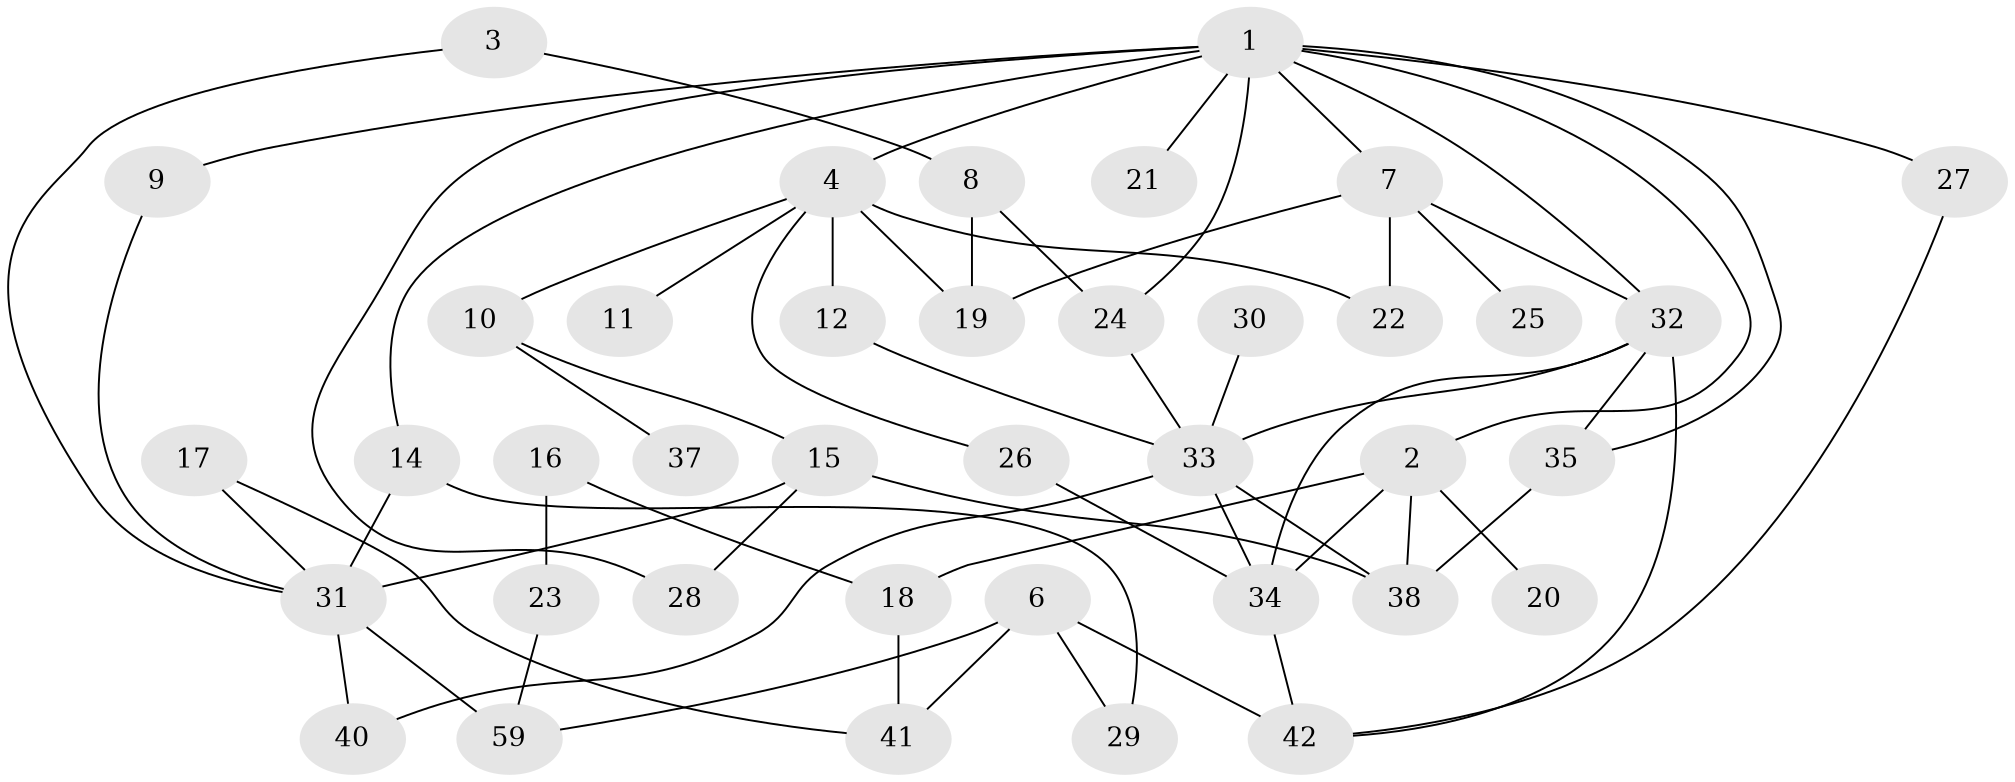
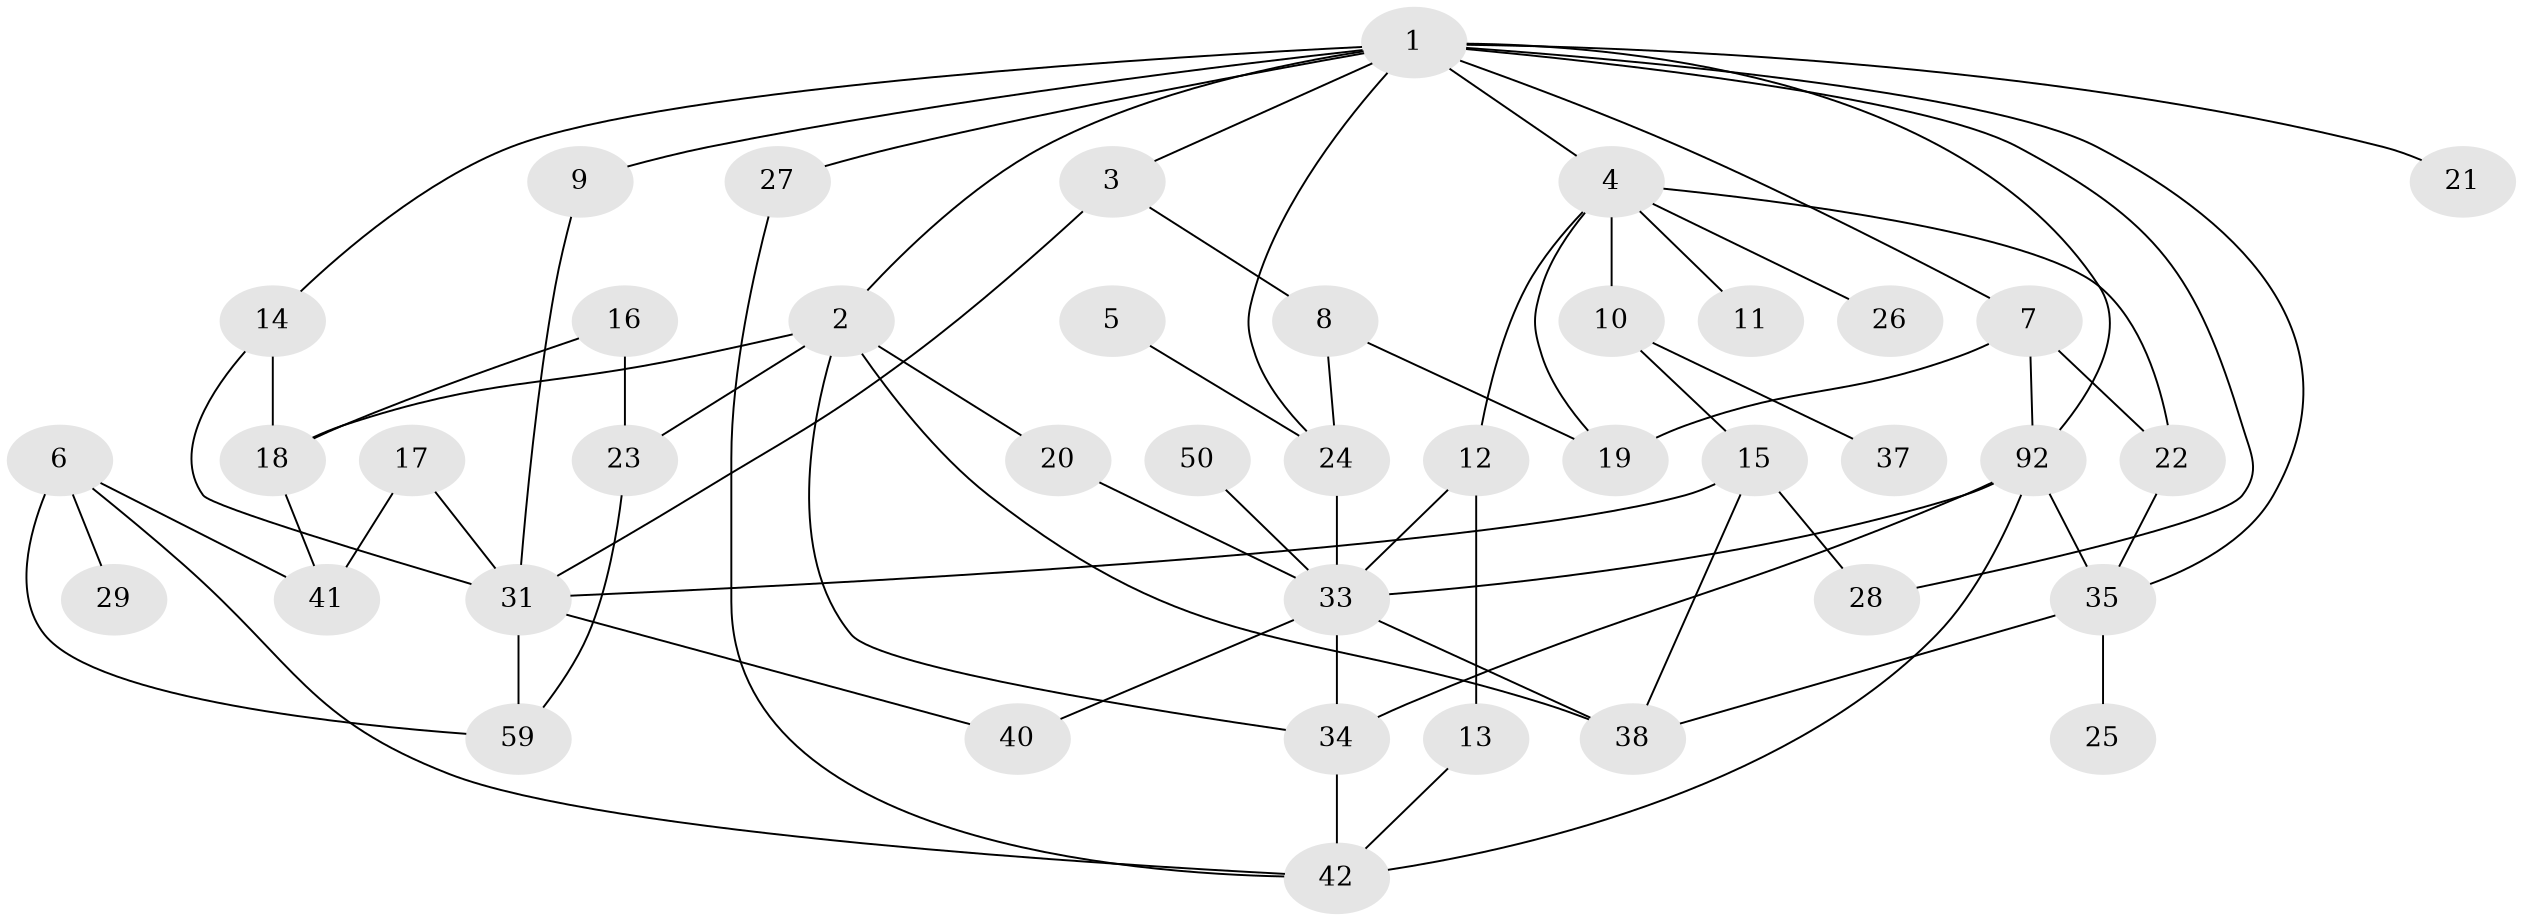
edge "1" -- "3": added
edge "7" -- "25": now "35" -- "25"
node "5": added
node "30": label "30" -> "50"
node "32": label "32" -> "92"
edge "2" -- "23": added
edge "14" -- "29": now "14" -- "18"
edge "22" -- "35": added
edge "20" -- "33": added
edge "26" -- "34": removed
node "13": added
